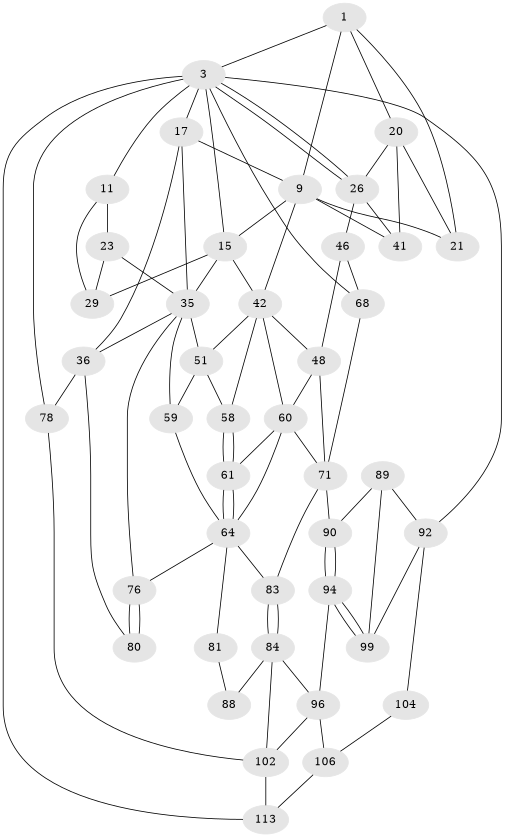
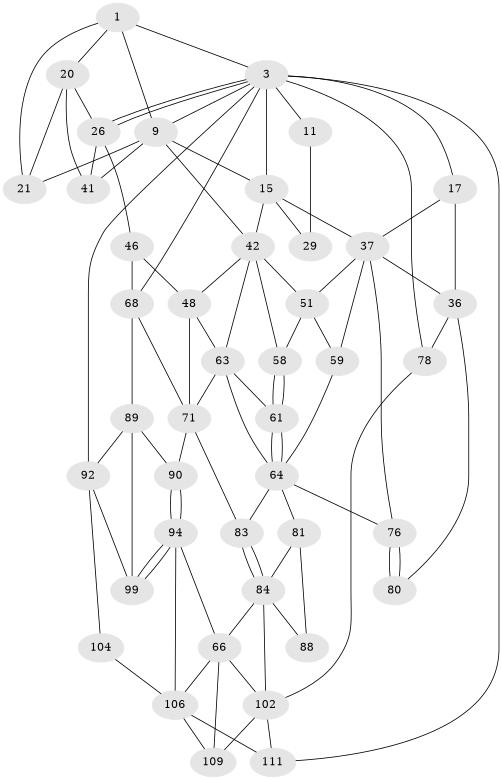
edge "17" -- "9": now "3" -- "9"
node "23": removed
node "35": label "35" -> "37"
edge "68" -- "89": added
node "60": label "60" -> "63"
edge "81" -- "84": added
edge "94" -- "106": added
node "96": label "96" -> "66"
node "109": added
node "113": label "113" -> "111"
